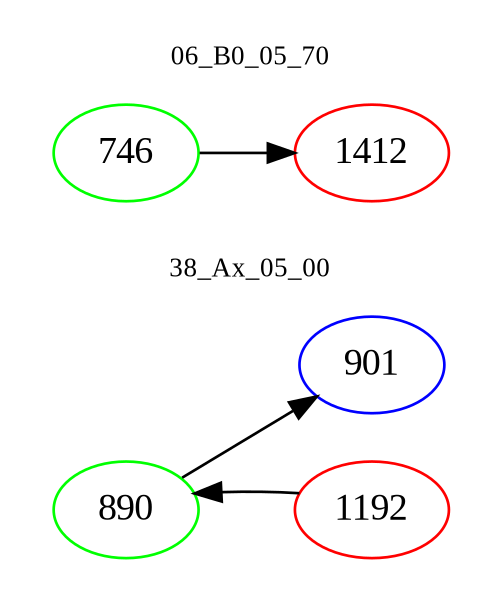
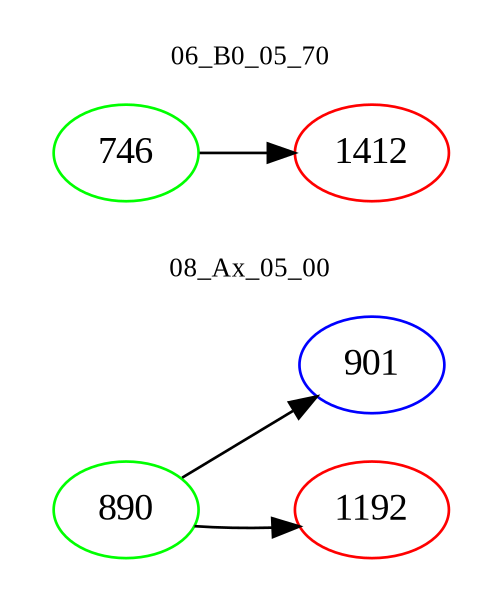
cluster "38_Ax_05_00": label "38_Ax_05_00" -> "08_Ax_05_00"
edge "1192" -> "890": reversed
